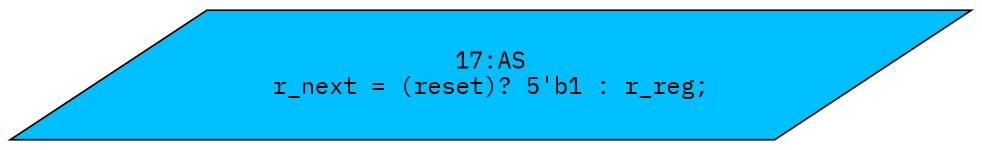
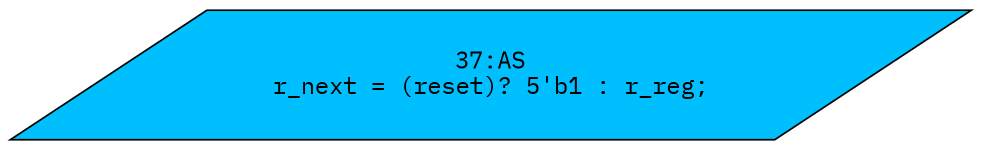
node "17:AS r_next = (reset)? 5'b1 : r_reg;": label "17:AS r_next = (reset)? 5'b1 : r_reg;" -> "37:AS r_next = (reset)? 5'b1 : r_reg;"
